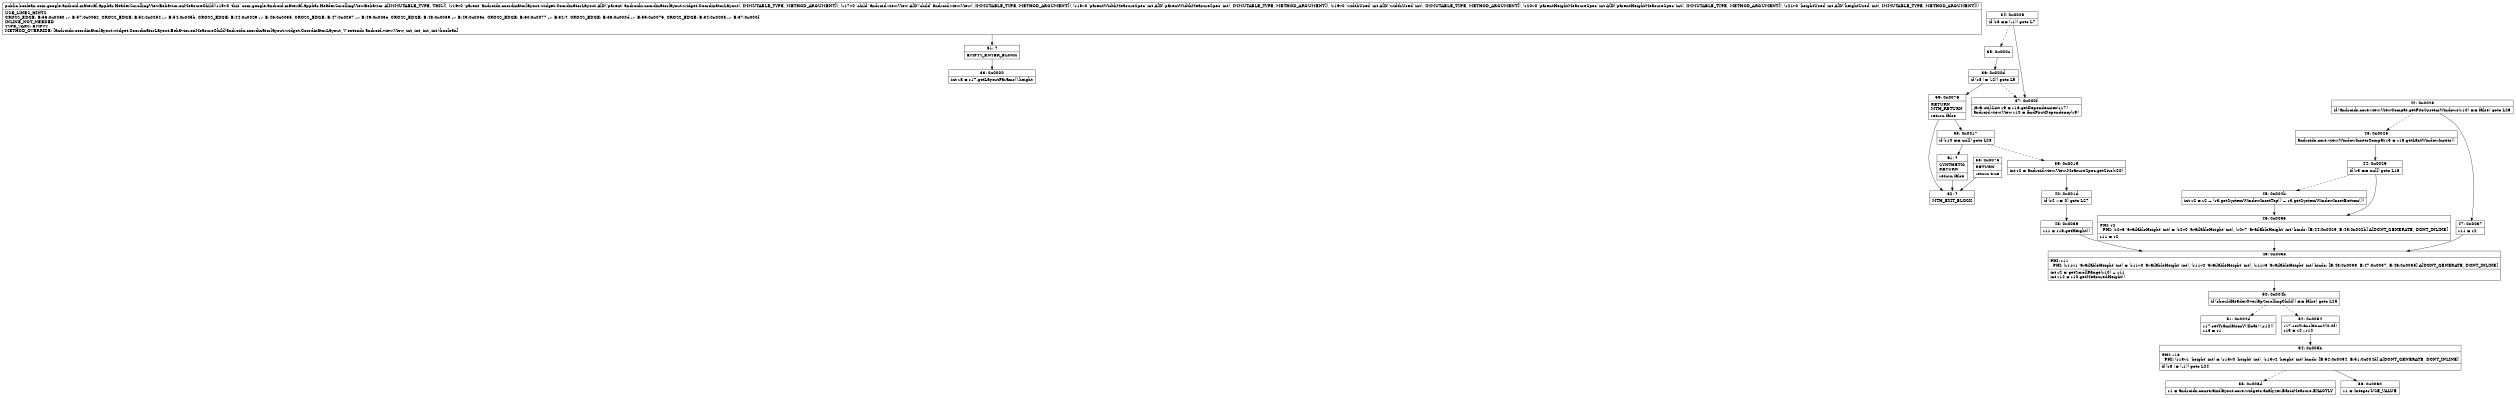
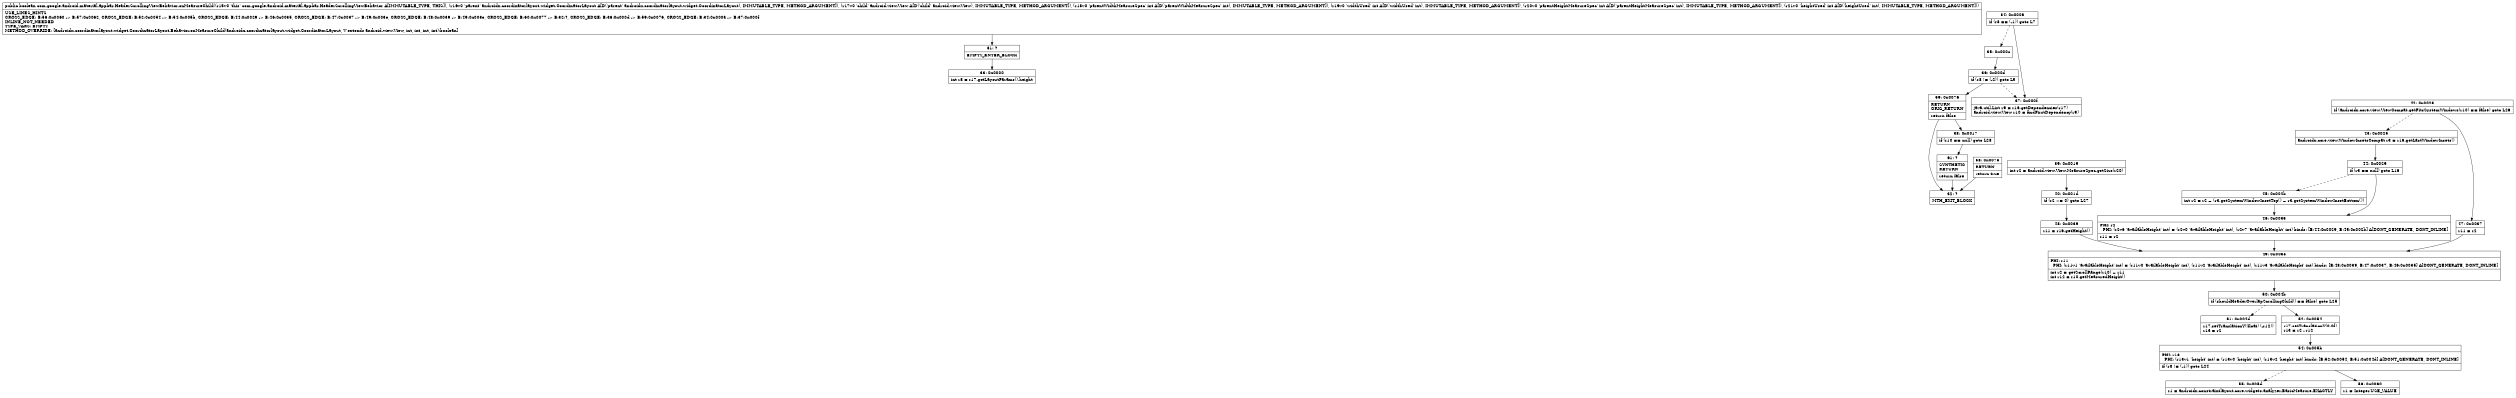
node "59: 0x0076": text "MTH_RETURN" -> "ORIG_RETURN"
edge "38: 0x0017" -> "39: 0x0019": removed
edge "50: 0x004b" -> "52: 0x0054": style dashed -> solid
node "51: 0x004d": text "r13 = r1" -> "r13 = r2"
